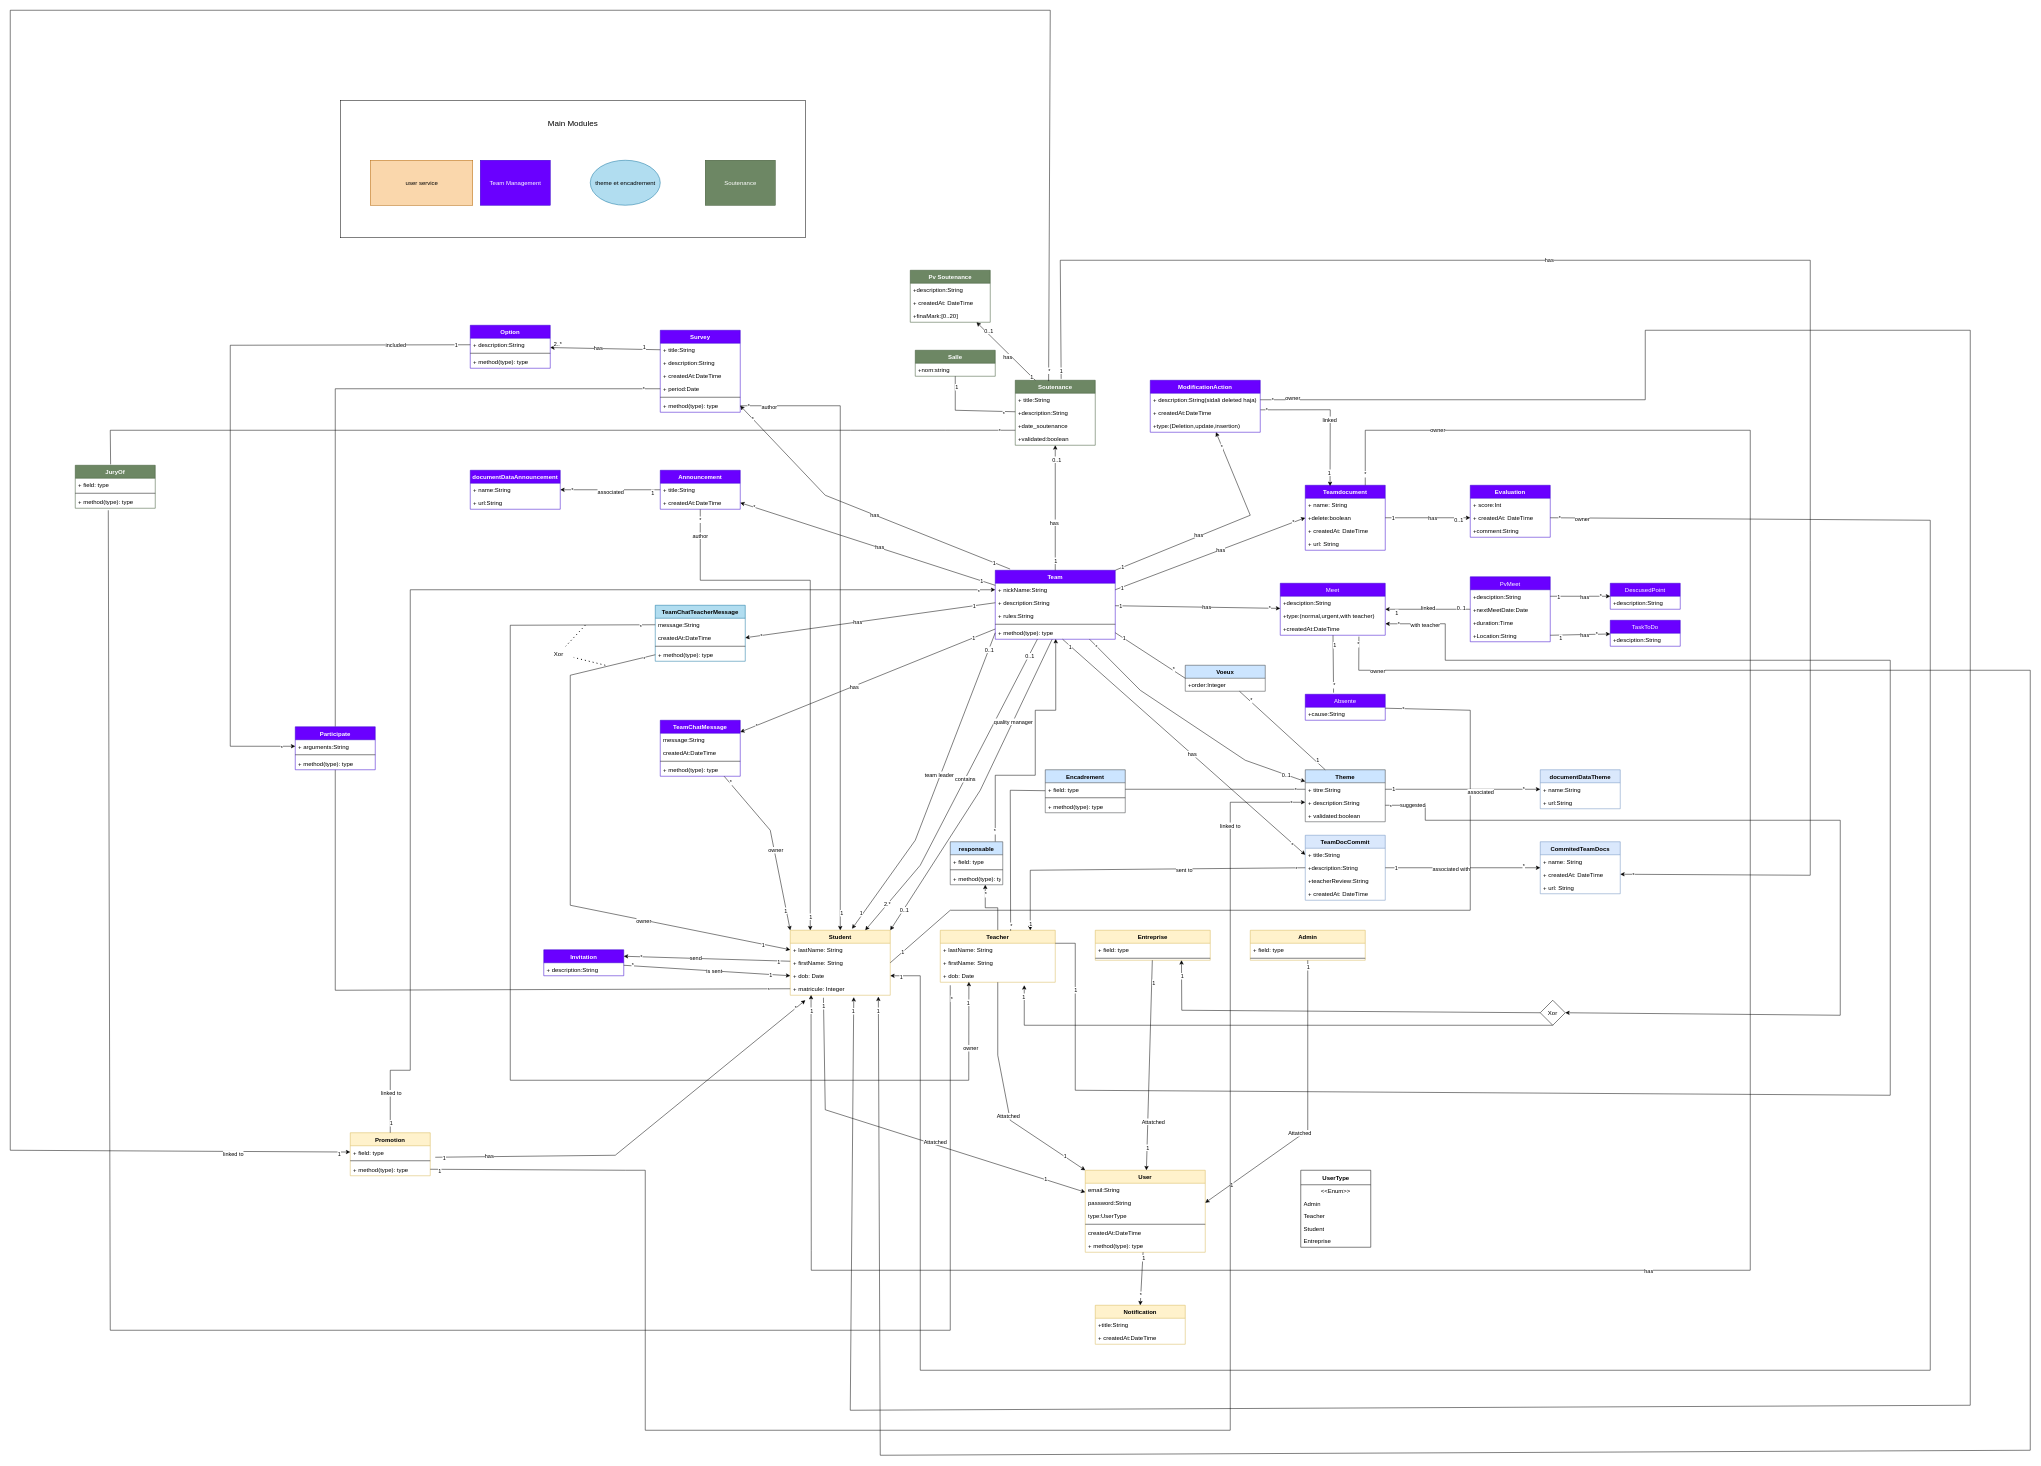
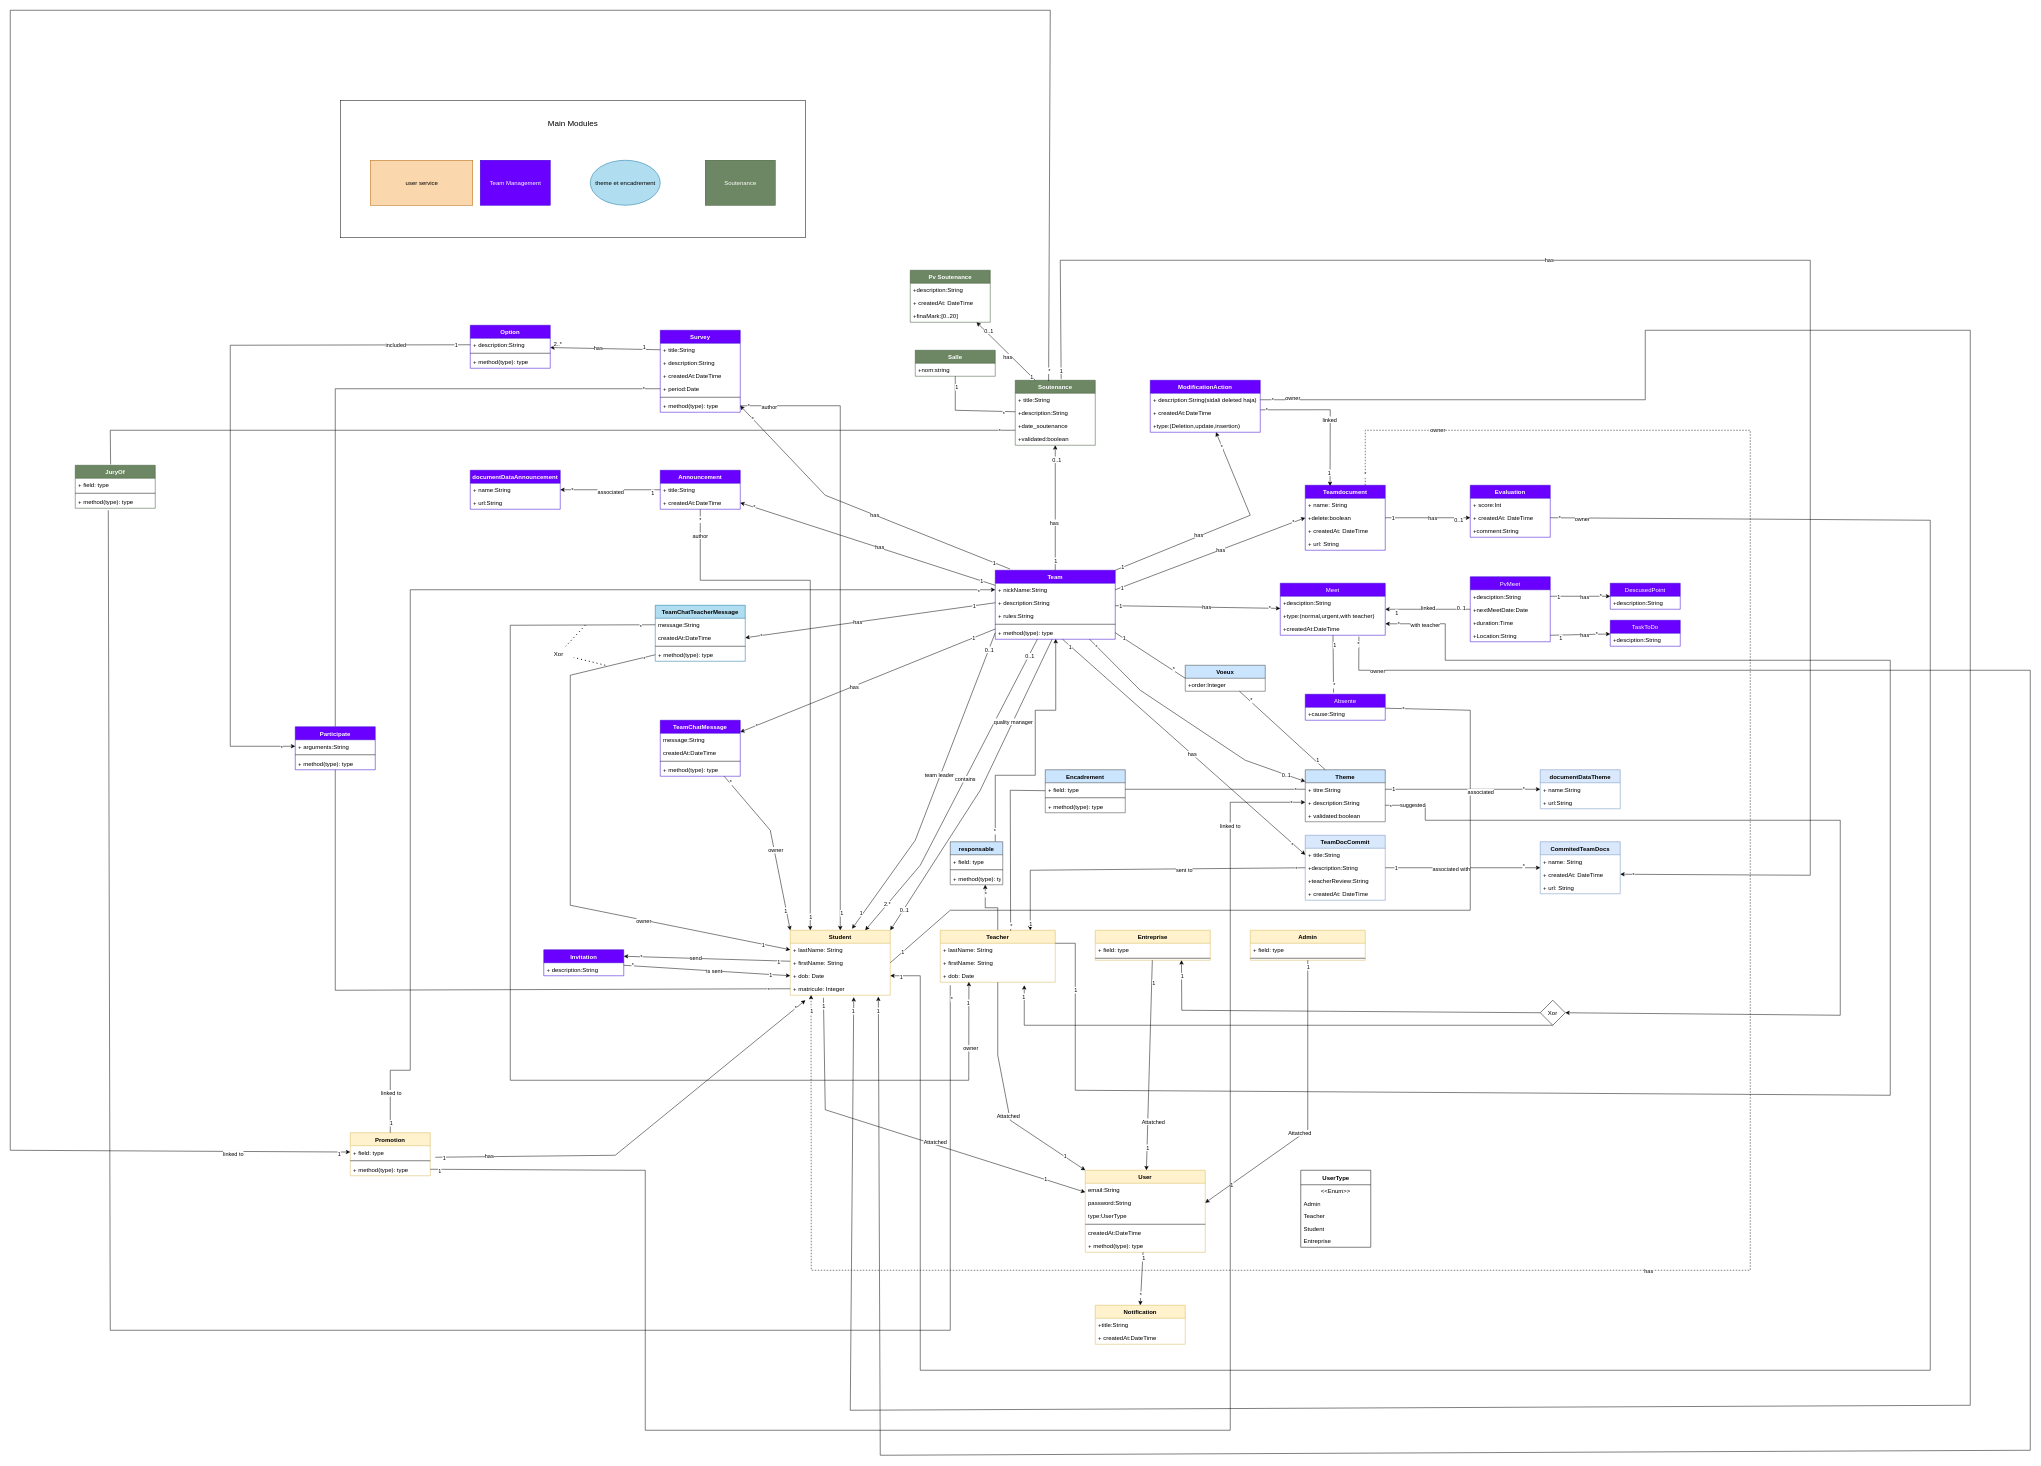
edge "Teamdocument" -> "+ matricule: Integer": style solid -> dashed
